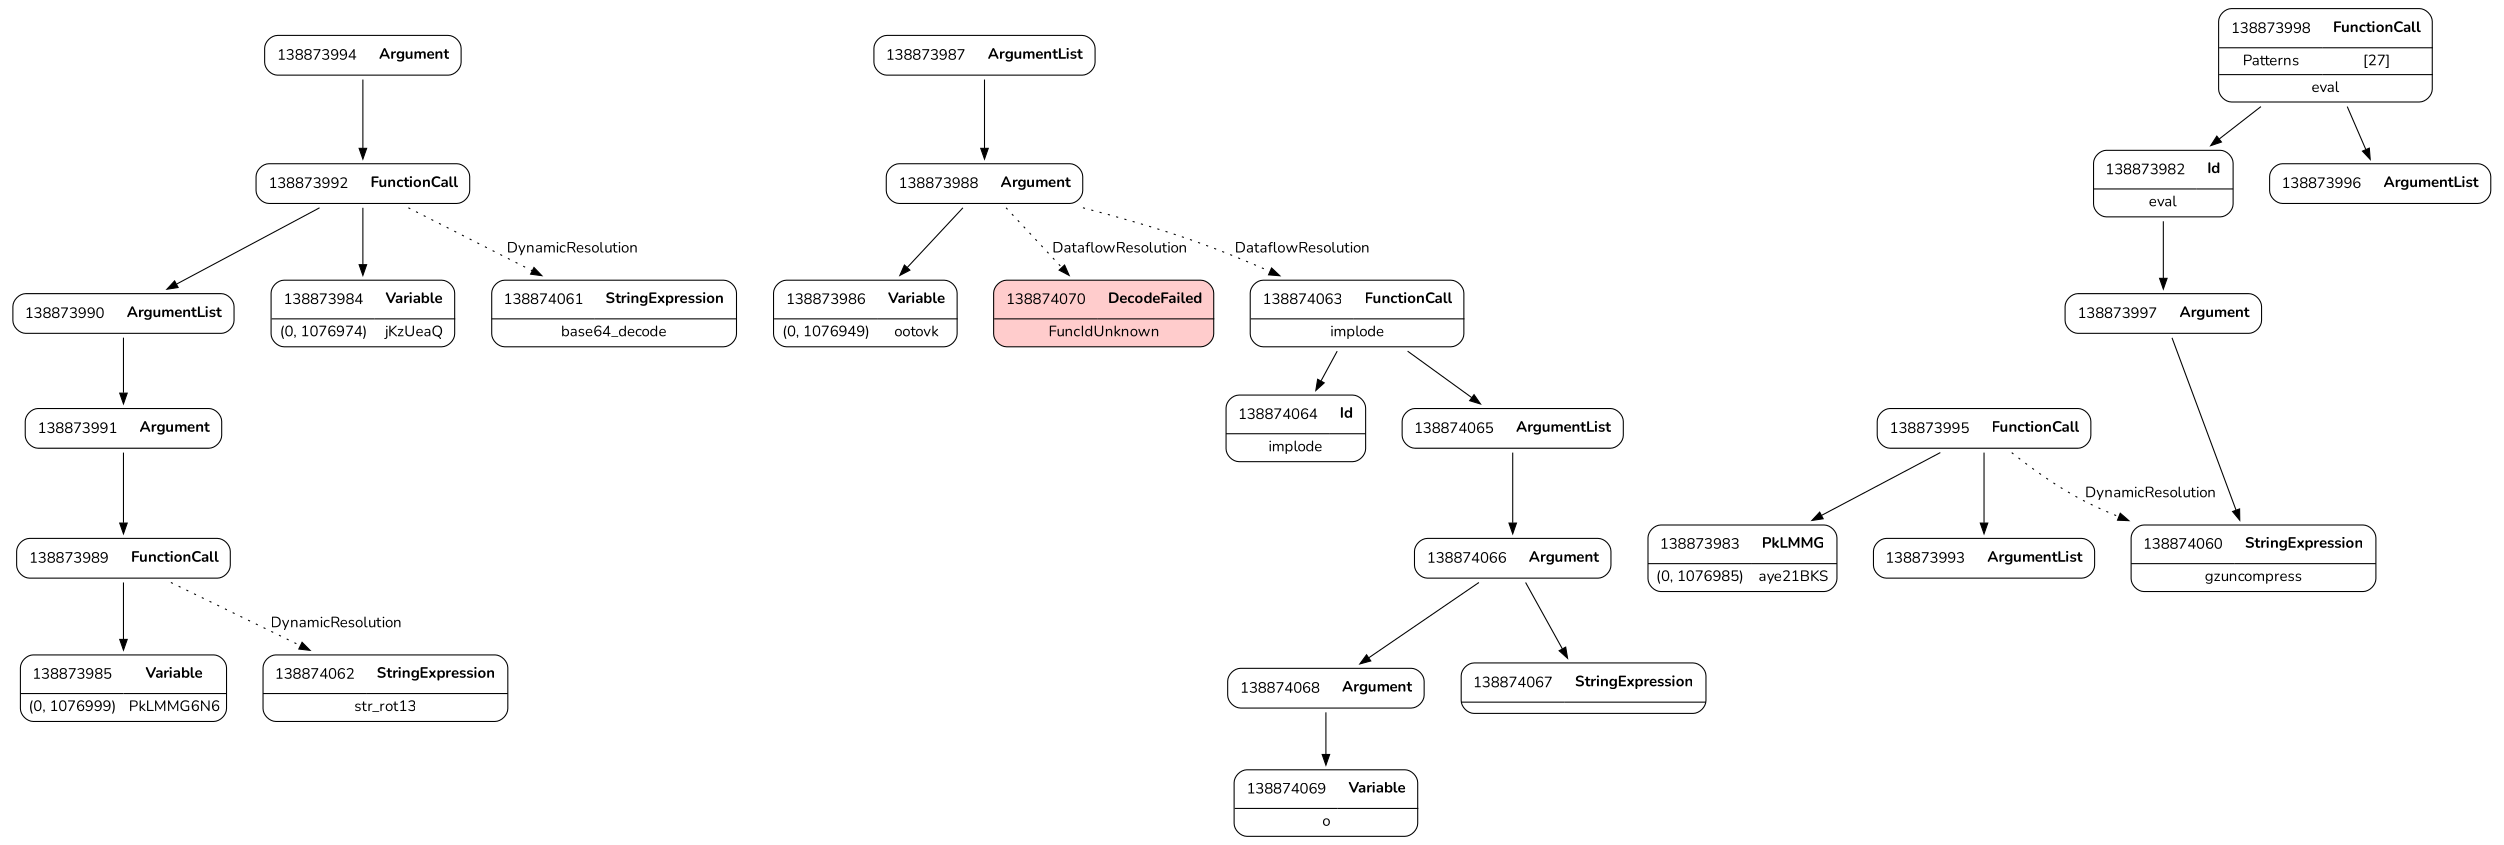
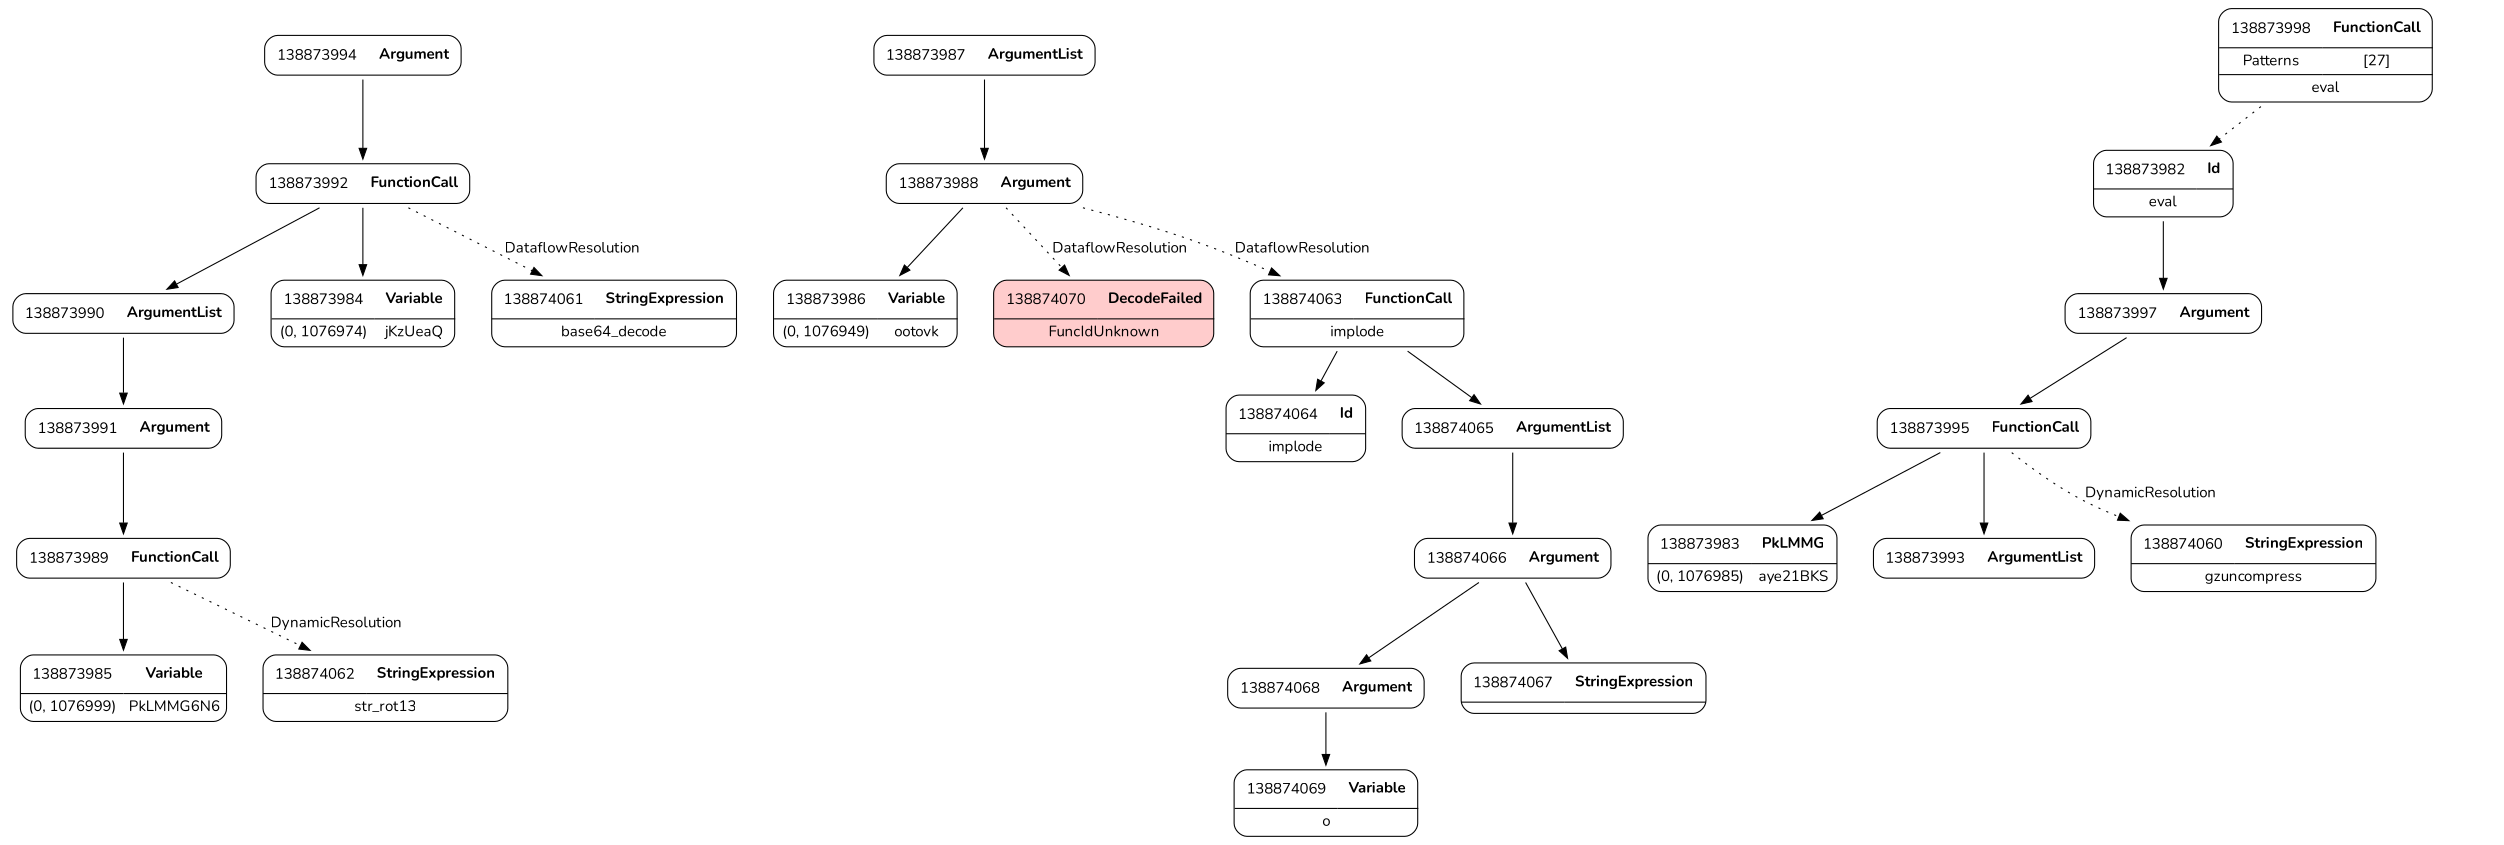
edge "138873998" -> "138873982": style solid -> dotted
node "138873996": removed
edge "138873992" -> "138874061": label "DynamicResolution" -> "DataflowResolution"
edge "138873997" -> "138874060": now "138873997" -> "138873995"
